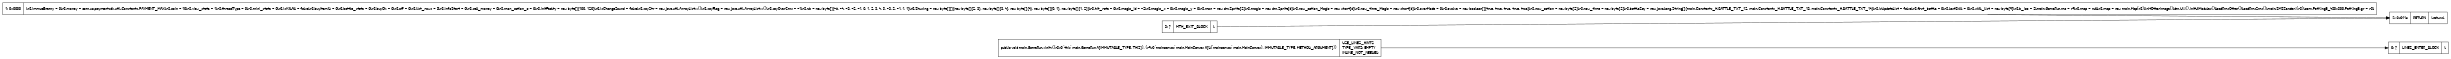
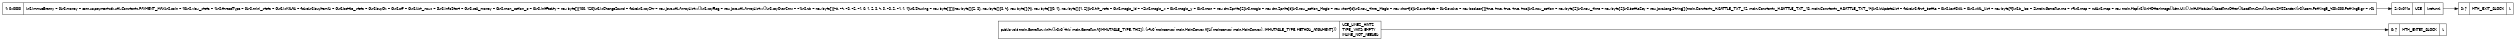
node "2: 0x011c": text "RETURN" -> "USE"
edge "3: ?" -> "2: 0x011c": reversed
node "0: ?": text "LINES_ENTER_BLOCK" -> "MTH_ENTER_BLOCK"
